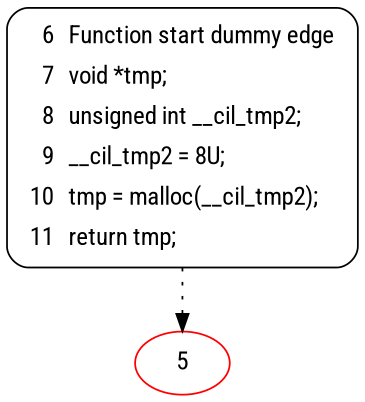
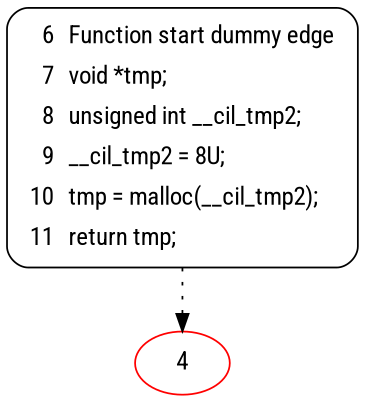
node "5": label "5" -> "4"
